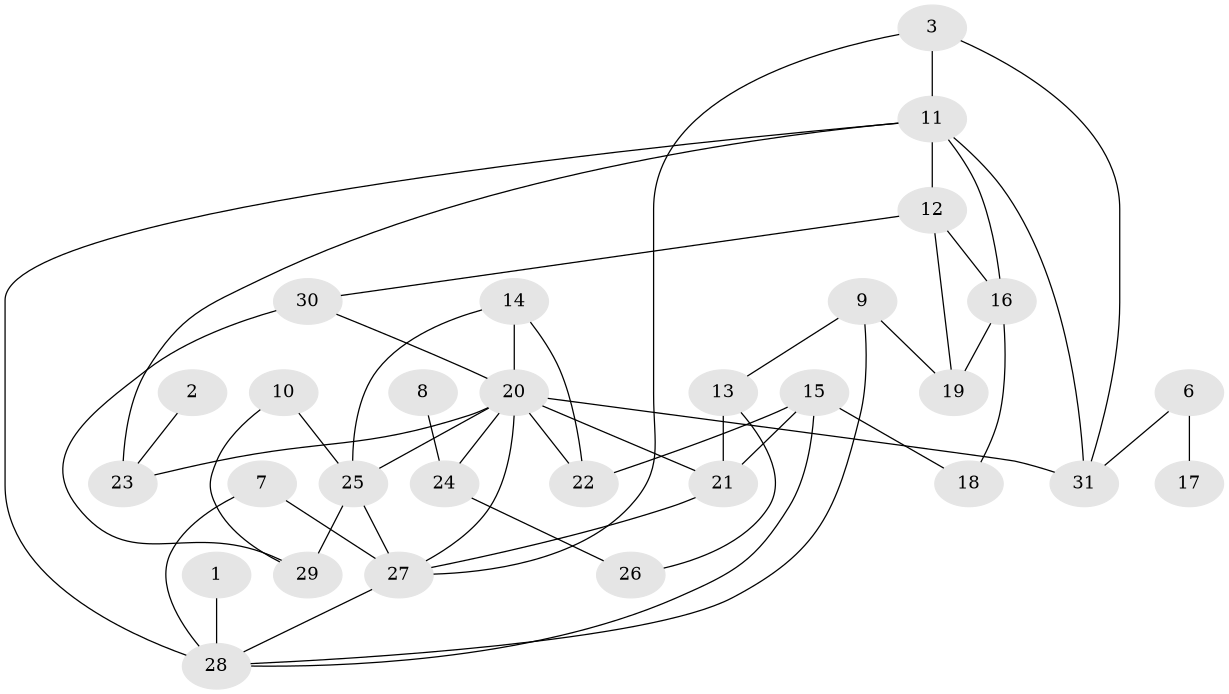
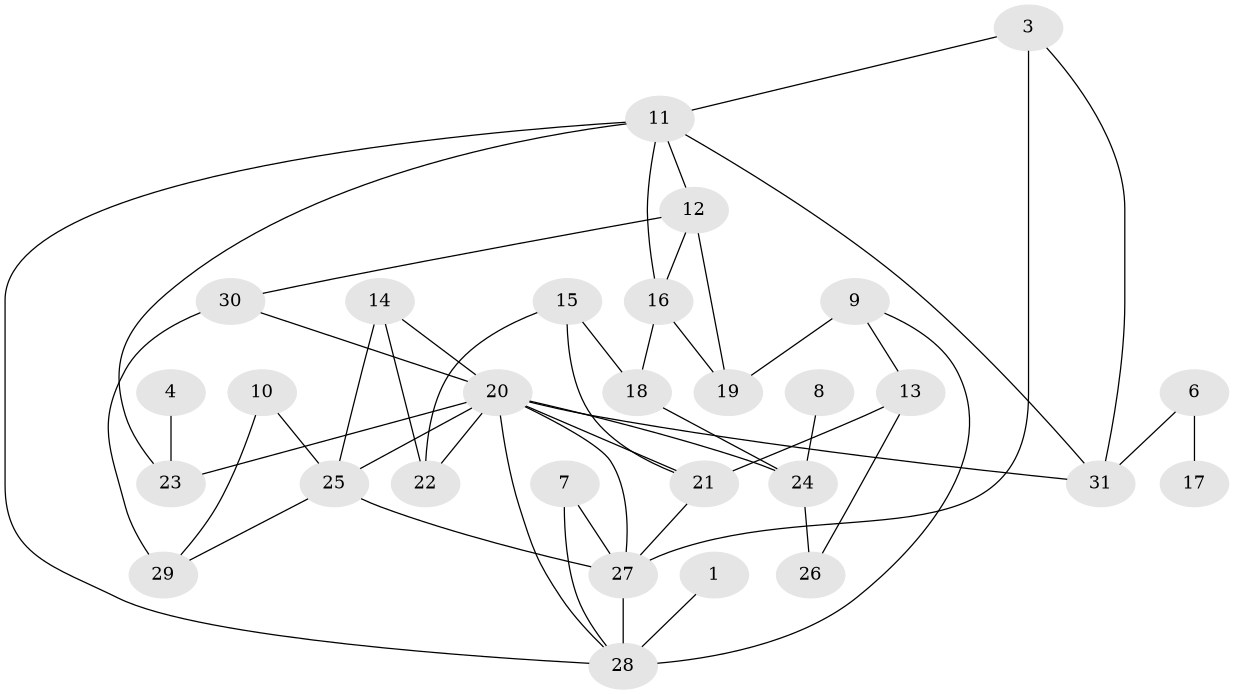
node "2": label "2" -> "4"
edge "18" -- "24": added
edge "15" -- "28": now "20" -- "28"
